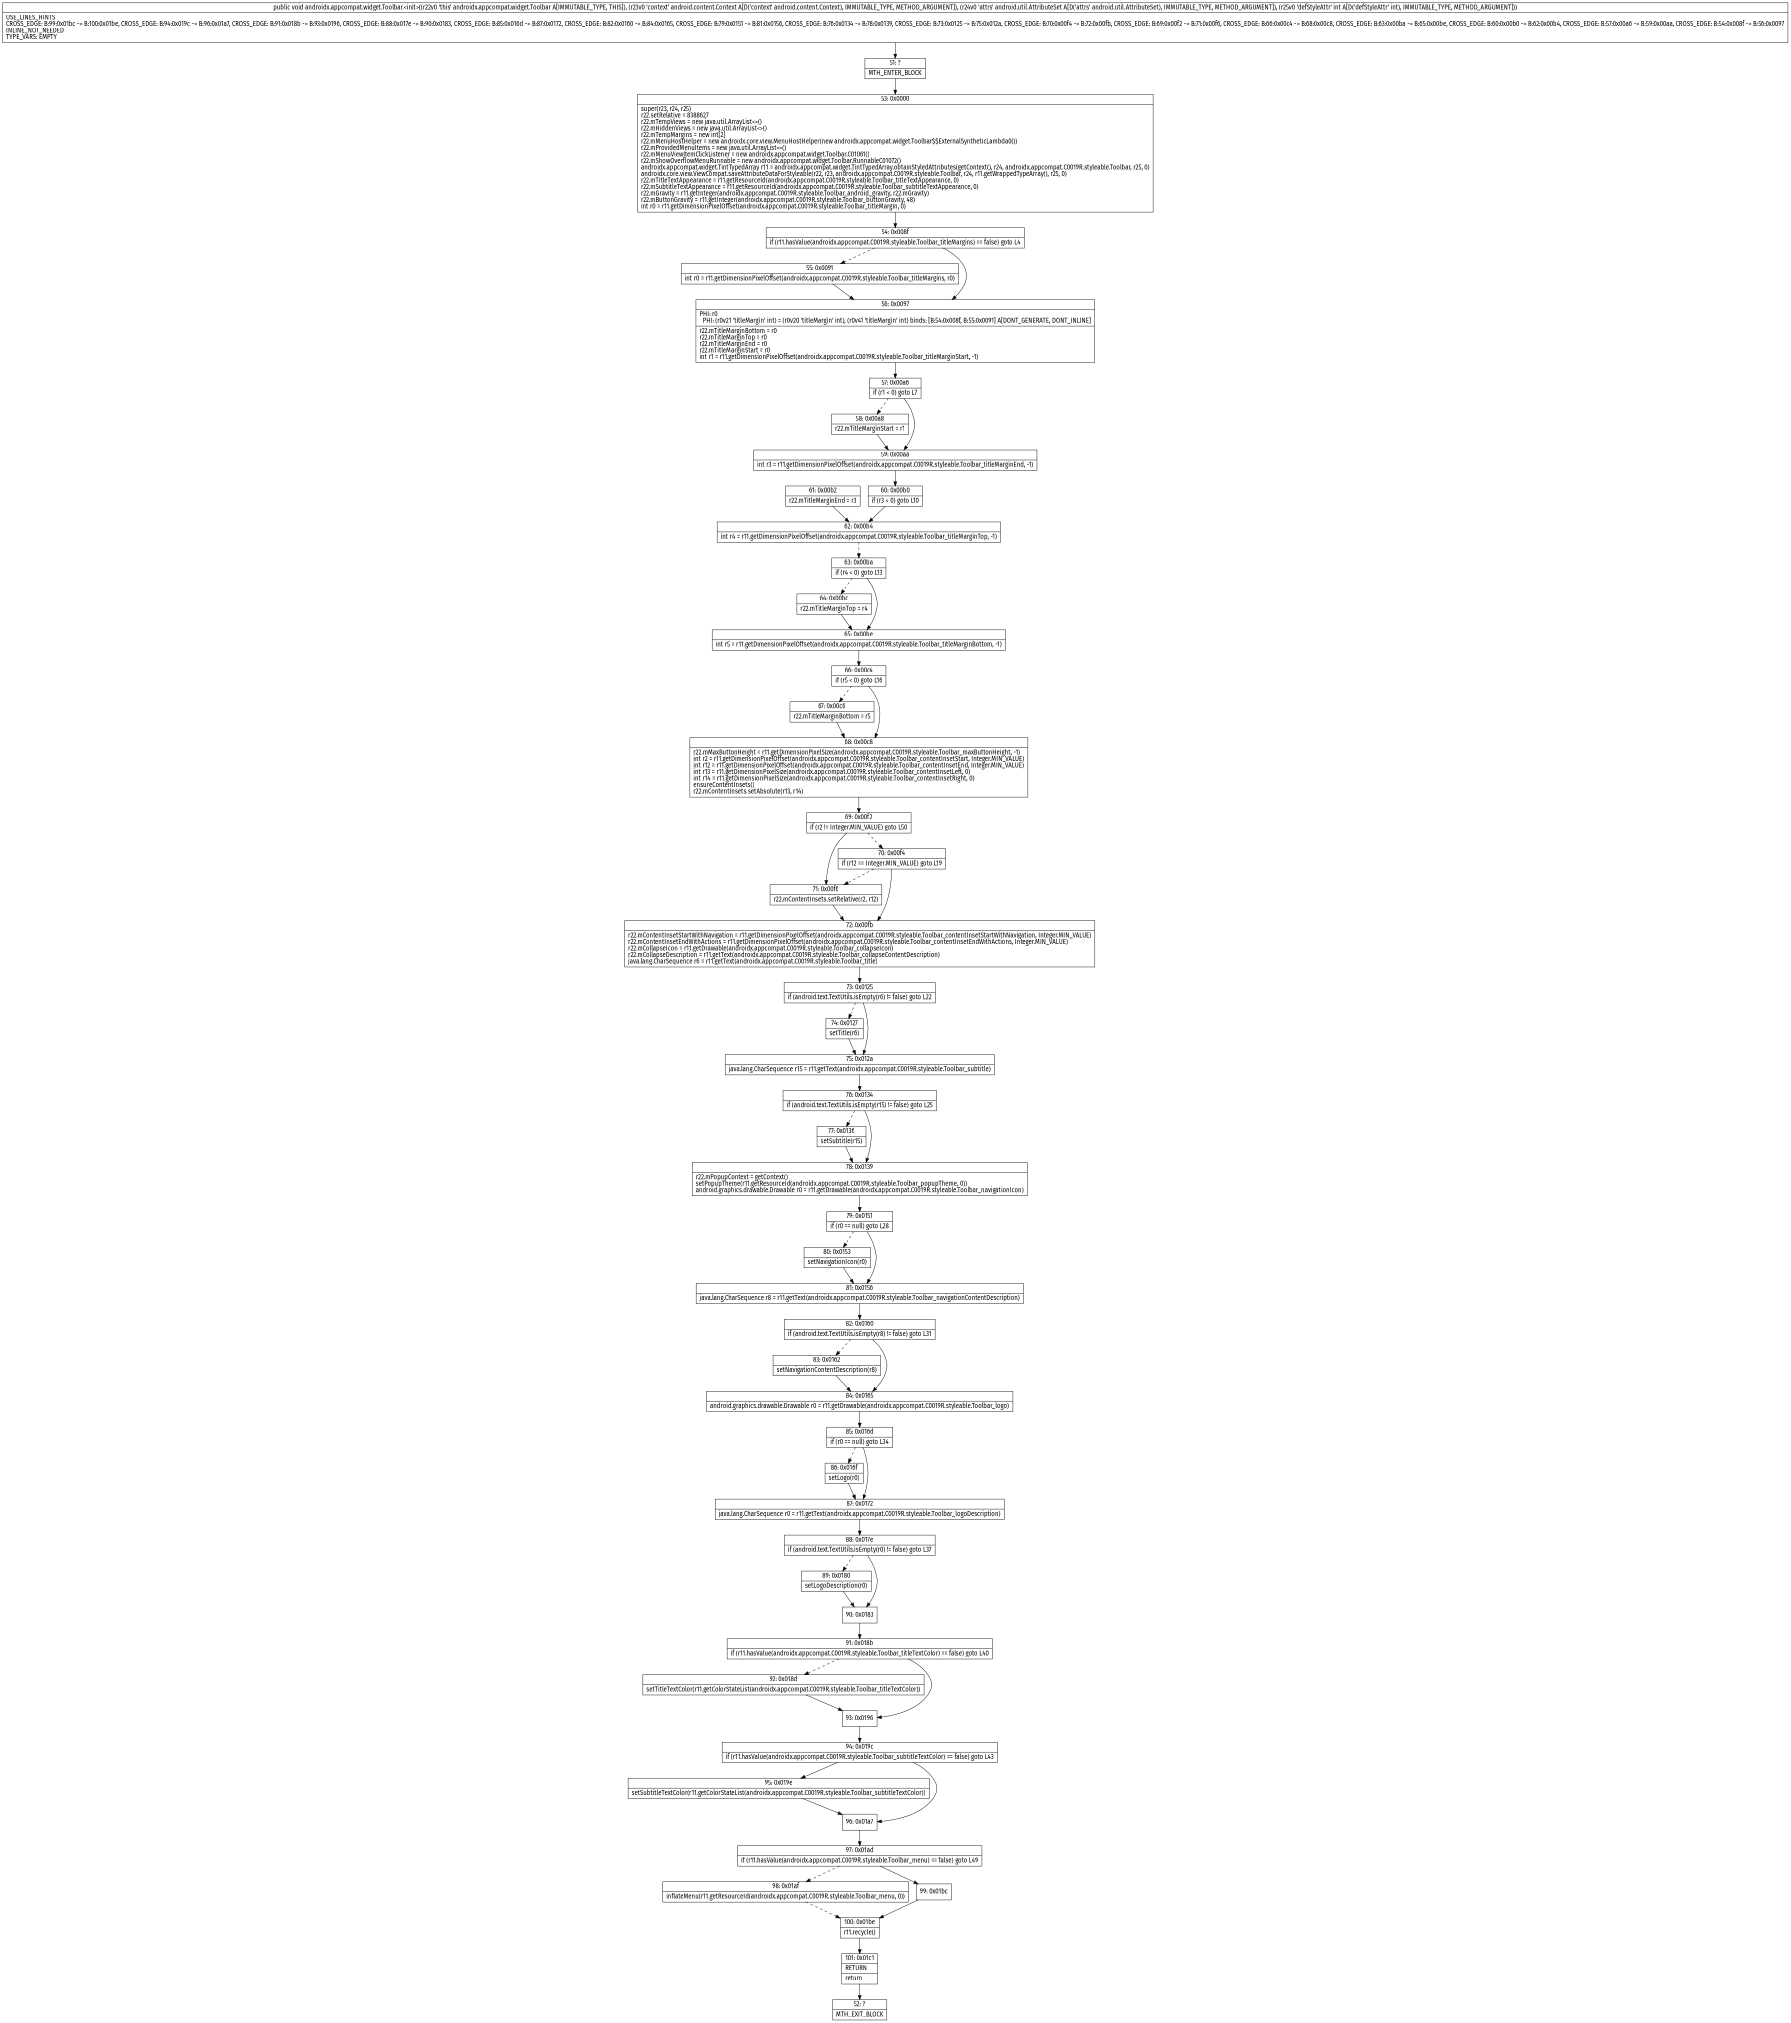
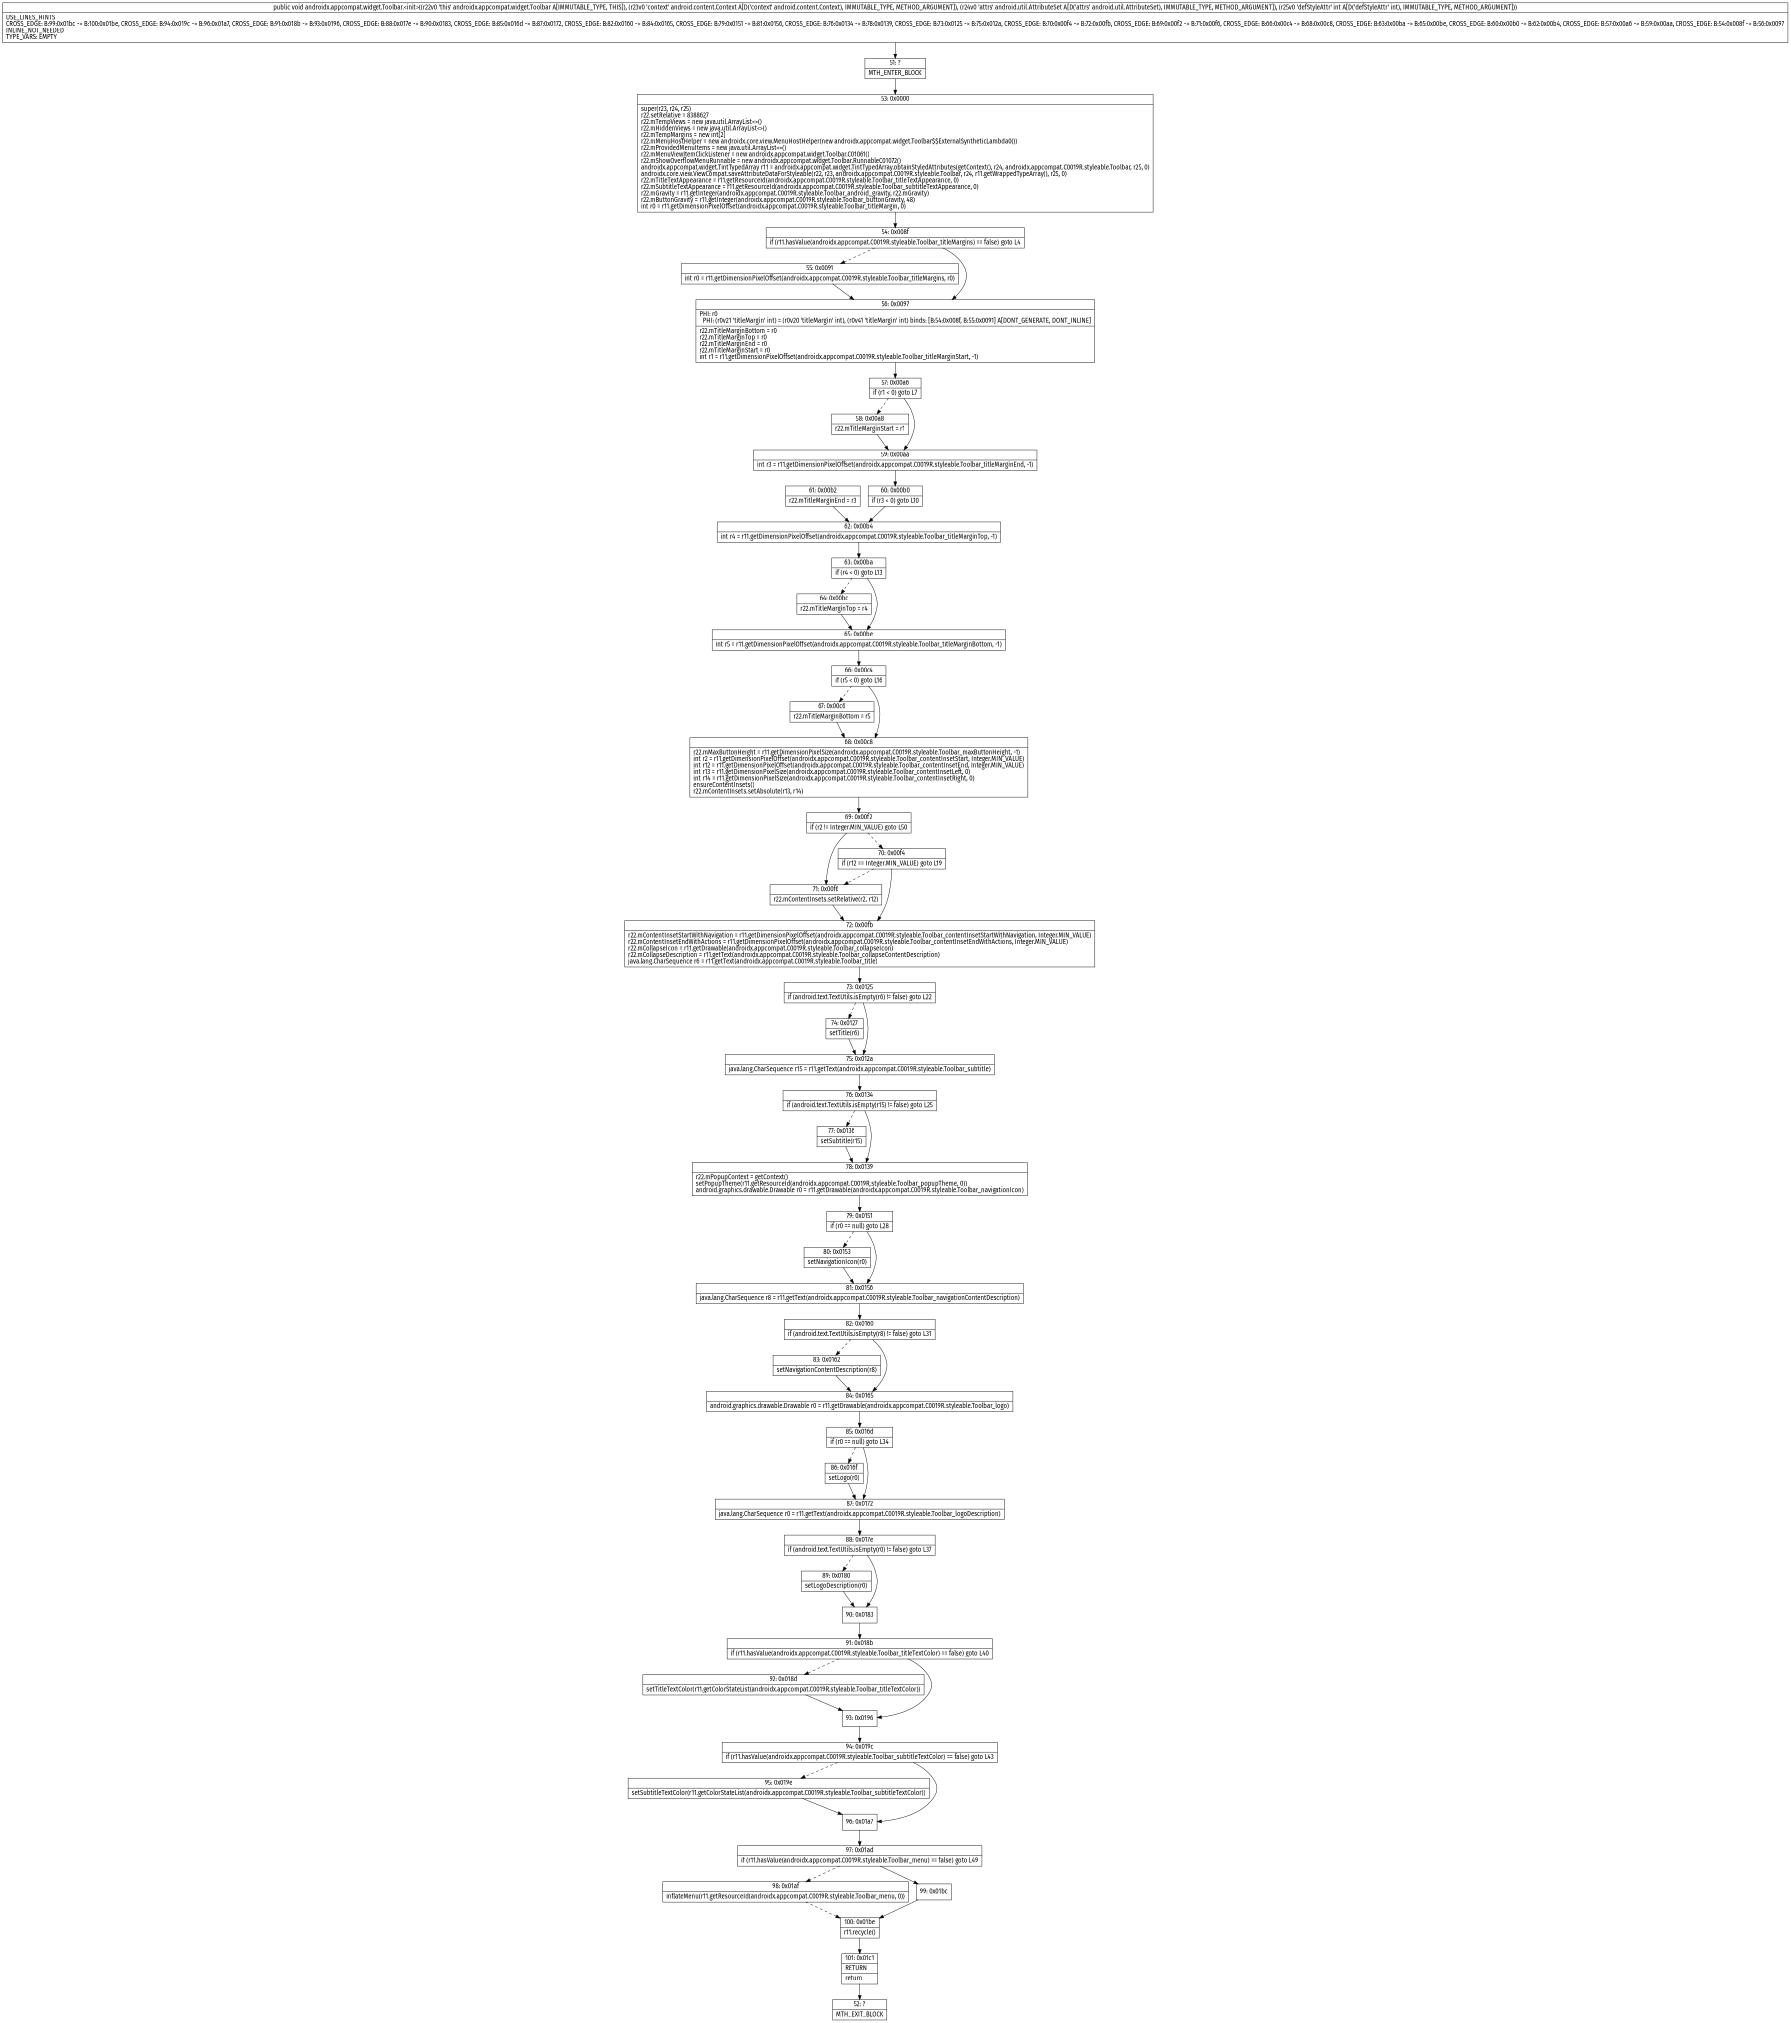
edge "62: 0x00b4" -> "63: 0x00ba": style dashed -> solid
edge "94: 0x019c" -> "95: 0x019e": style solid -> dashed
